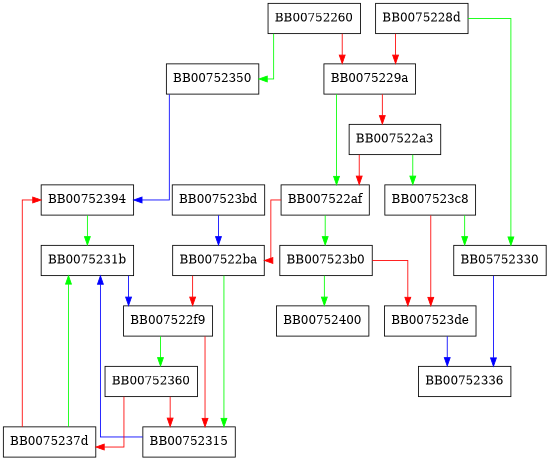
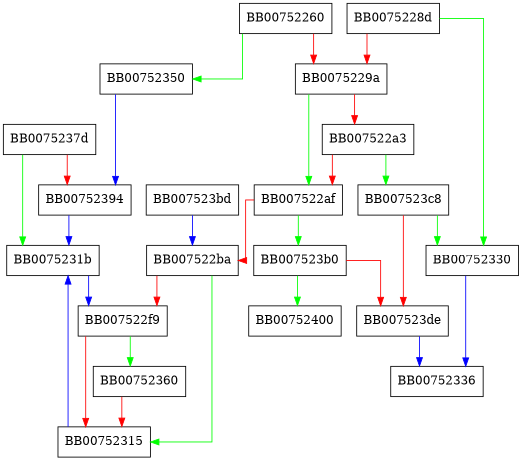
edge "BB00752394" -> "BB0075231b": color green -> blue
node "BB05752330": label "BB05752330" -> "BB00752330"
edge "BB00752360" -> "BB0075237d": removed
